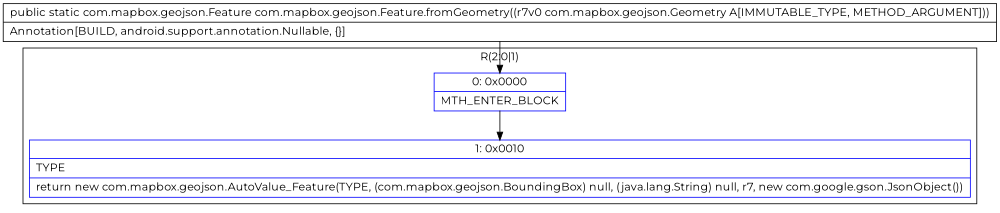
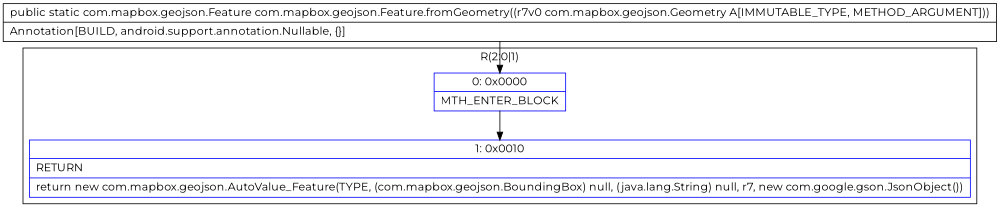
node "1: 0x0010": text "TYPE" -> "RETURN"
